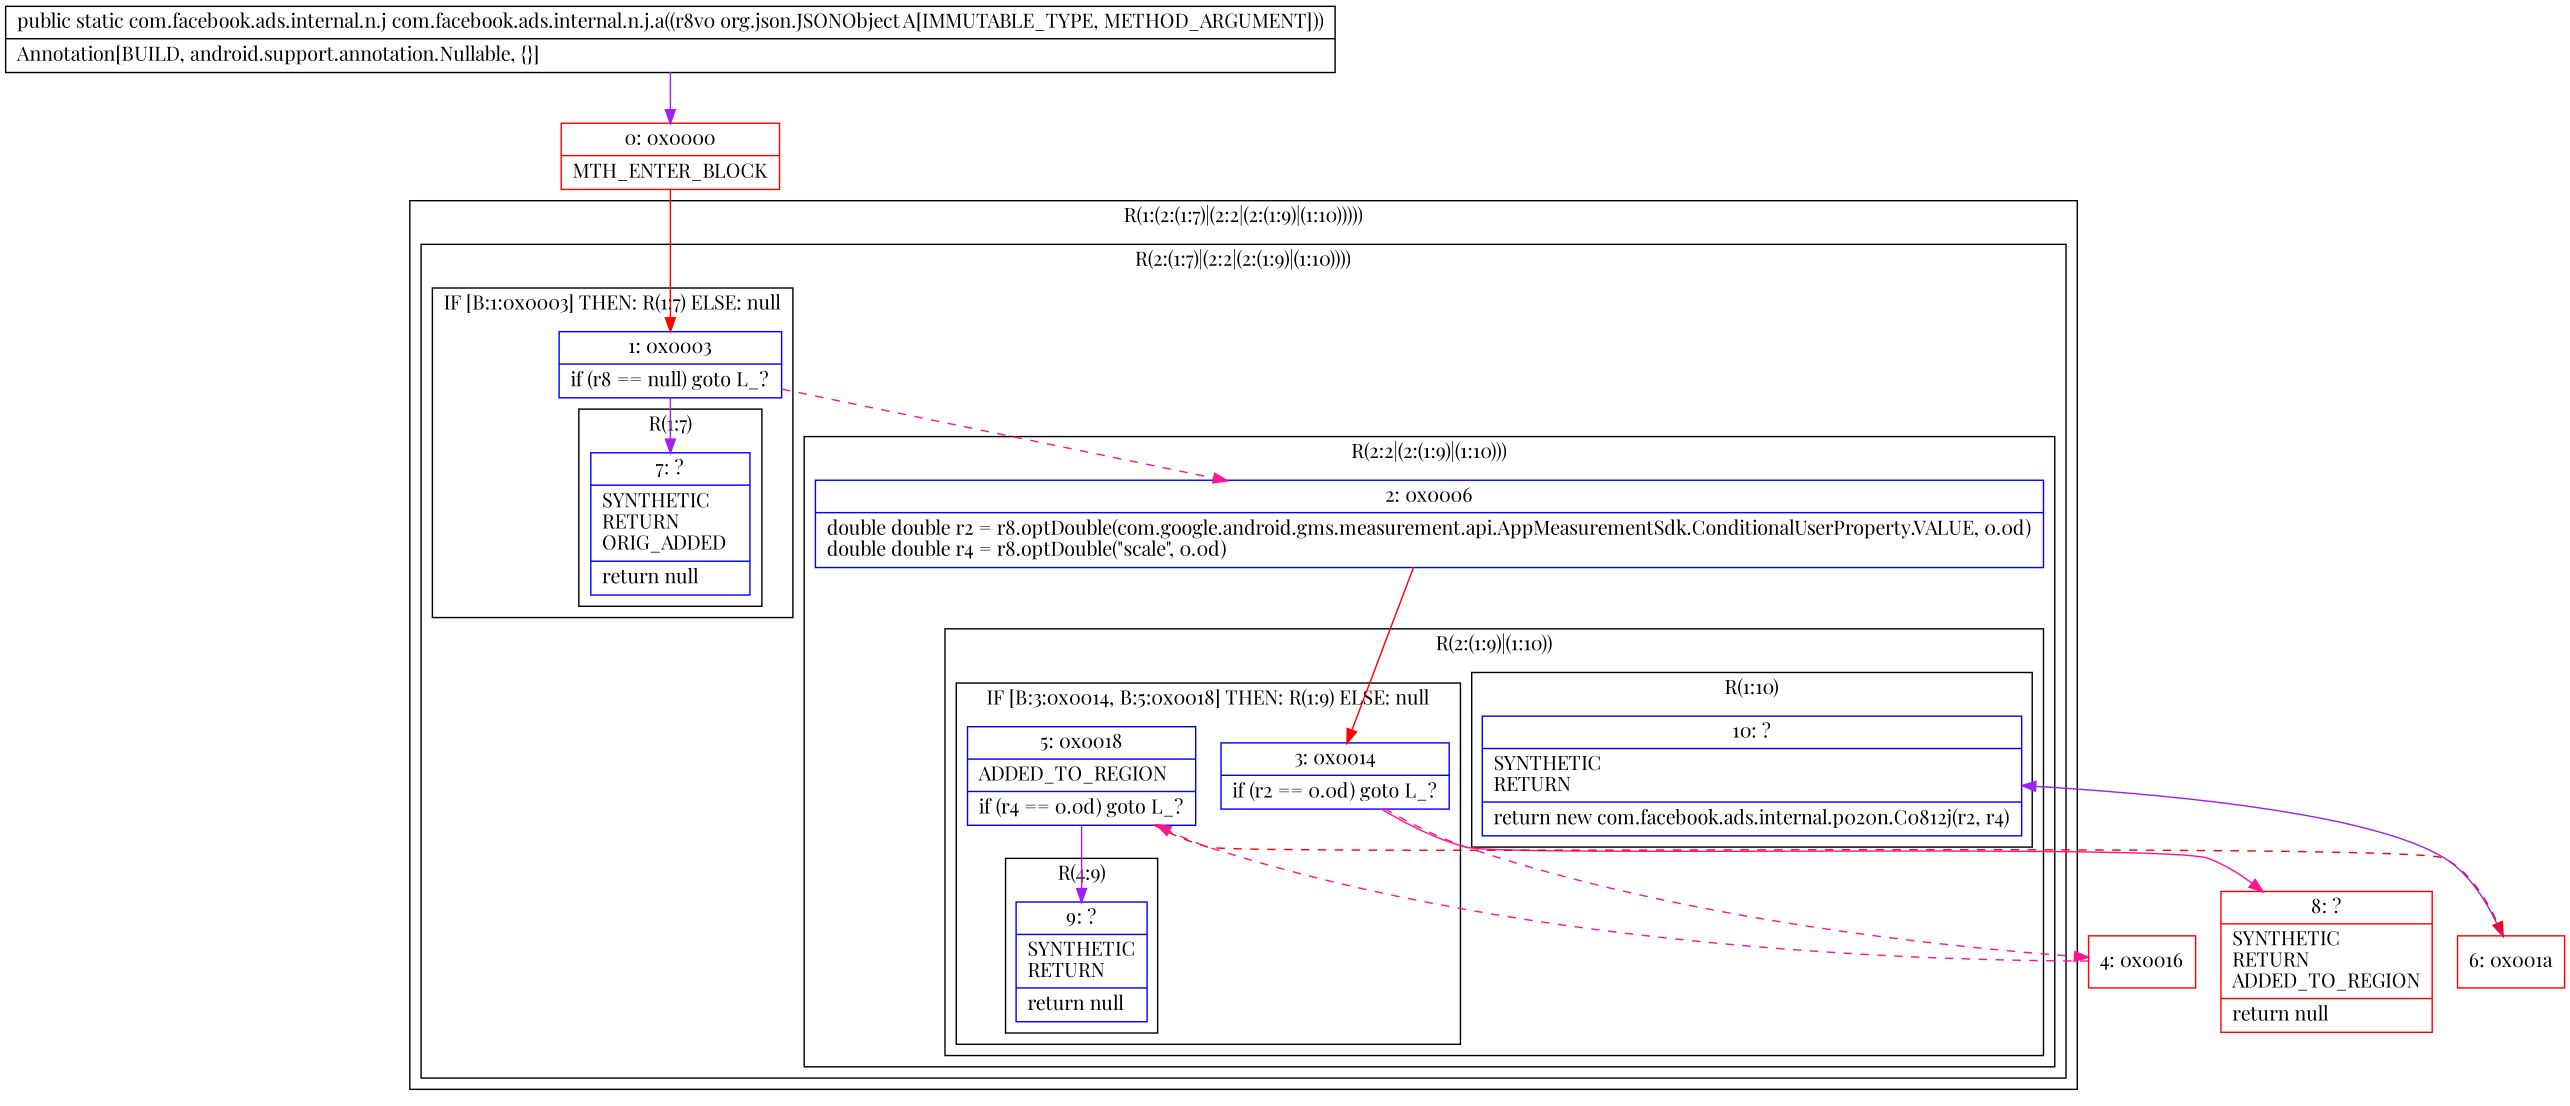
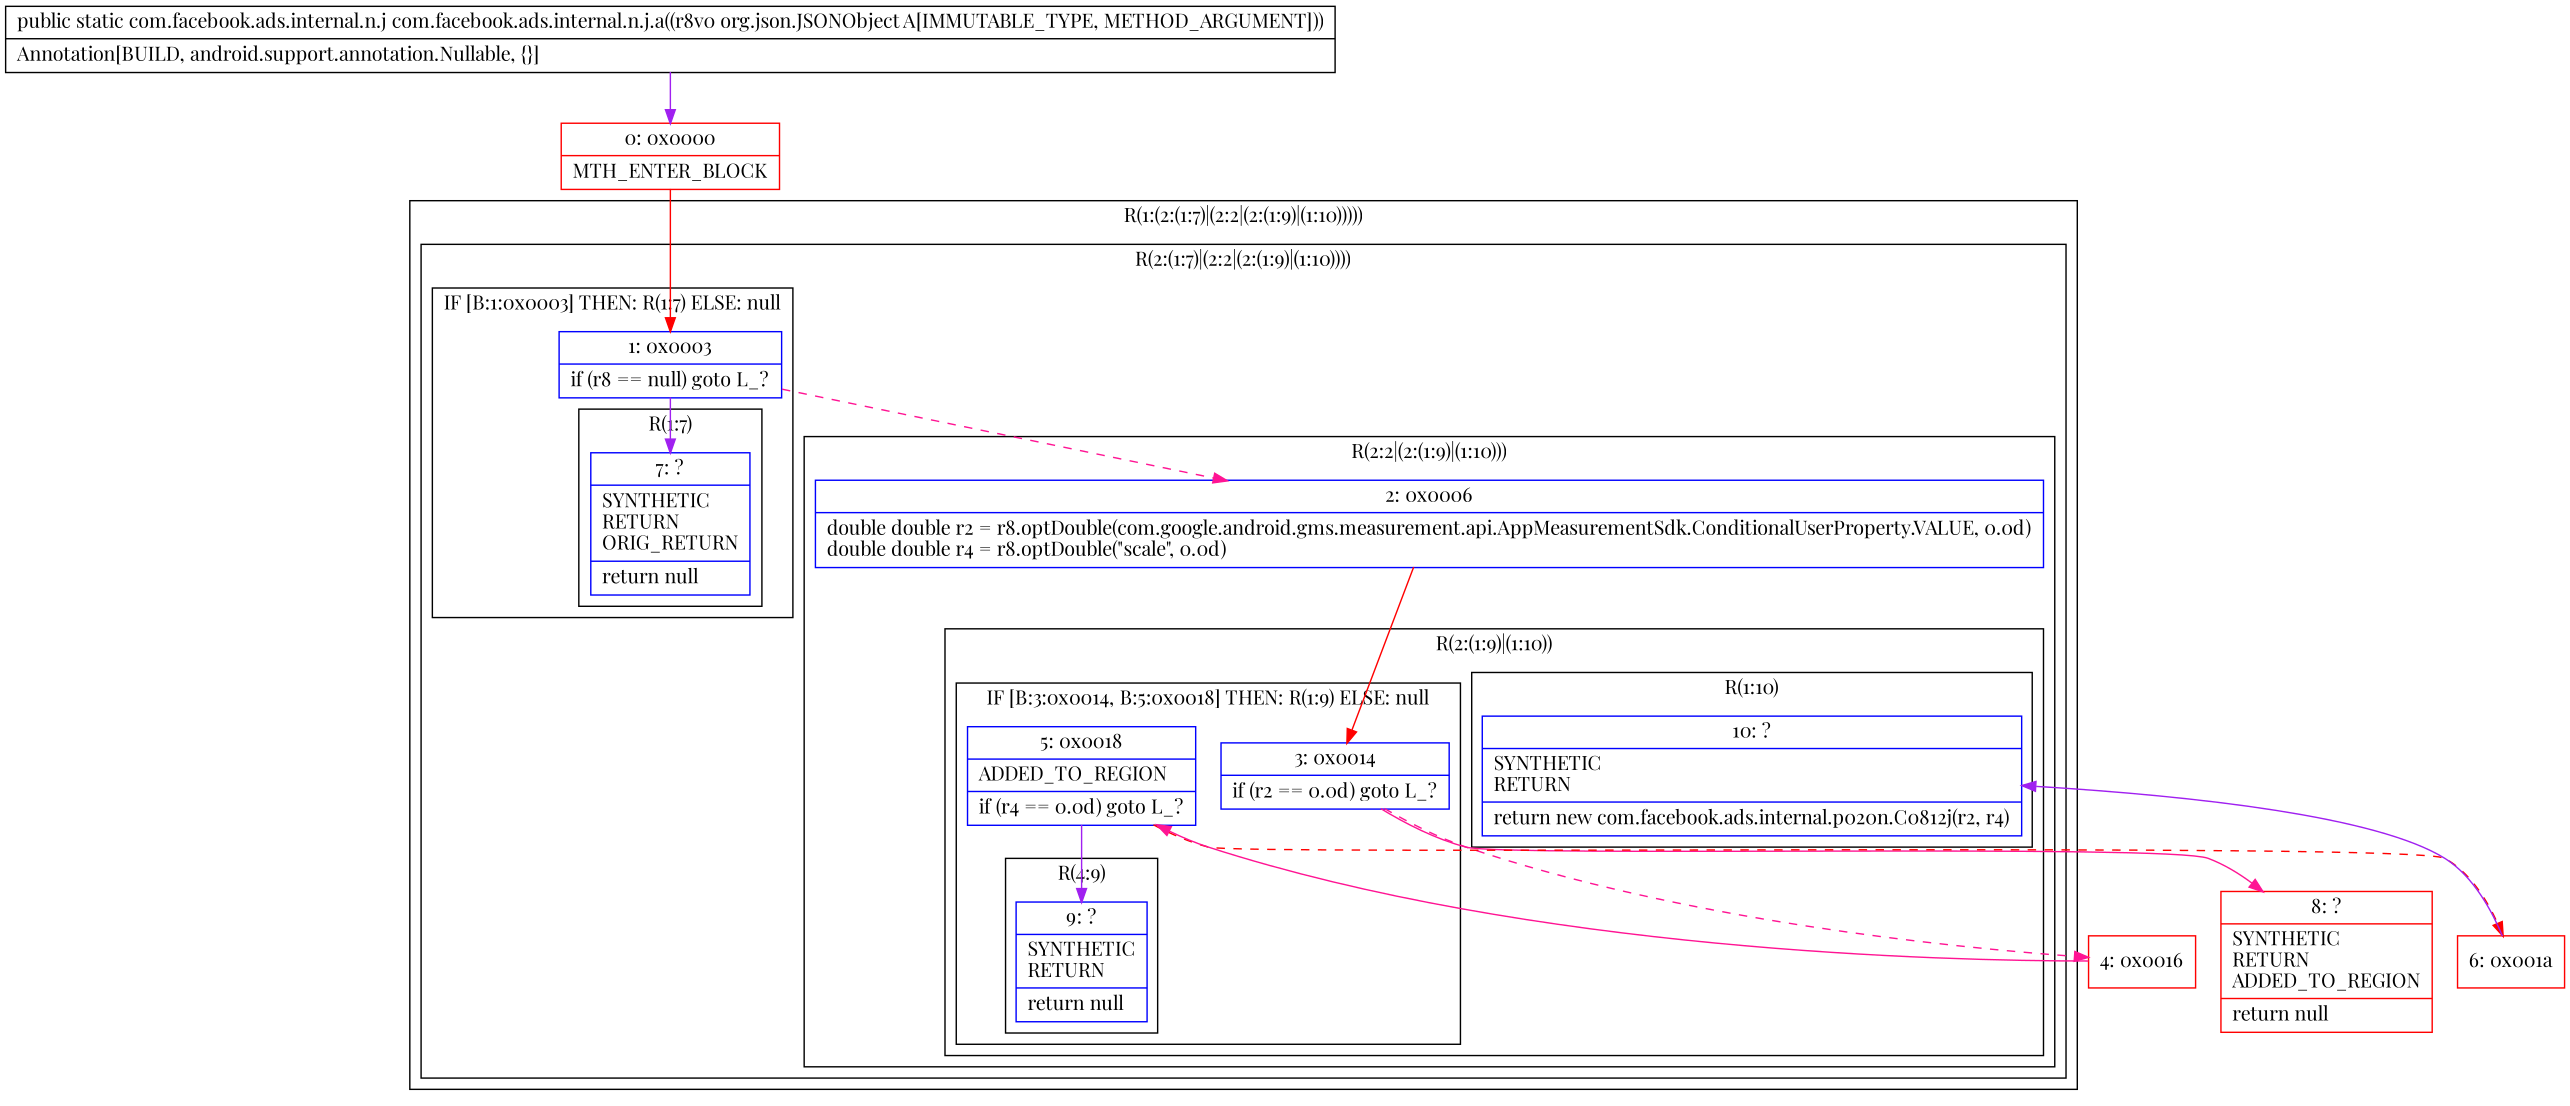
node "7: ?": text "ORIG_ADDED" -> "ORIG_RETURN"
edge "4: 0x0016" -> "5: 0x0018": style dashed -> solid
